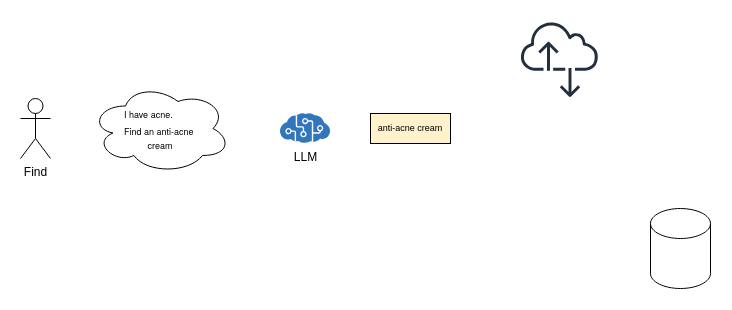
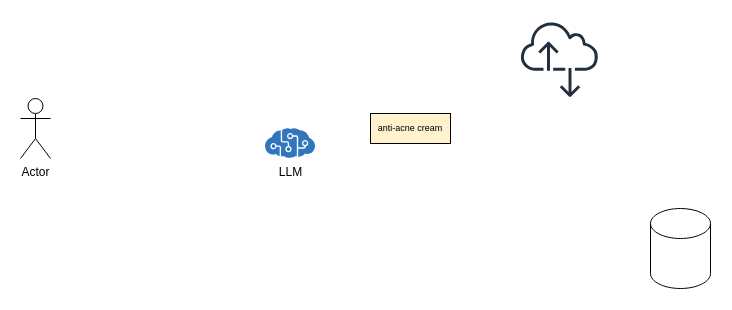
node "I have acne. Find an anti-acne cream": removed
node "LLM": moved (306, 129) -> (291, 144)
node "Find": label "Find" -> "Actor"
